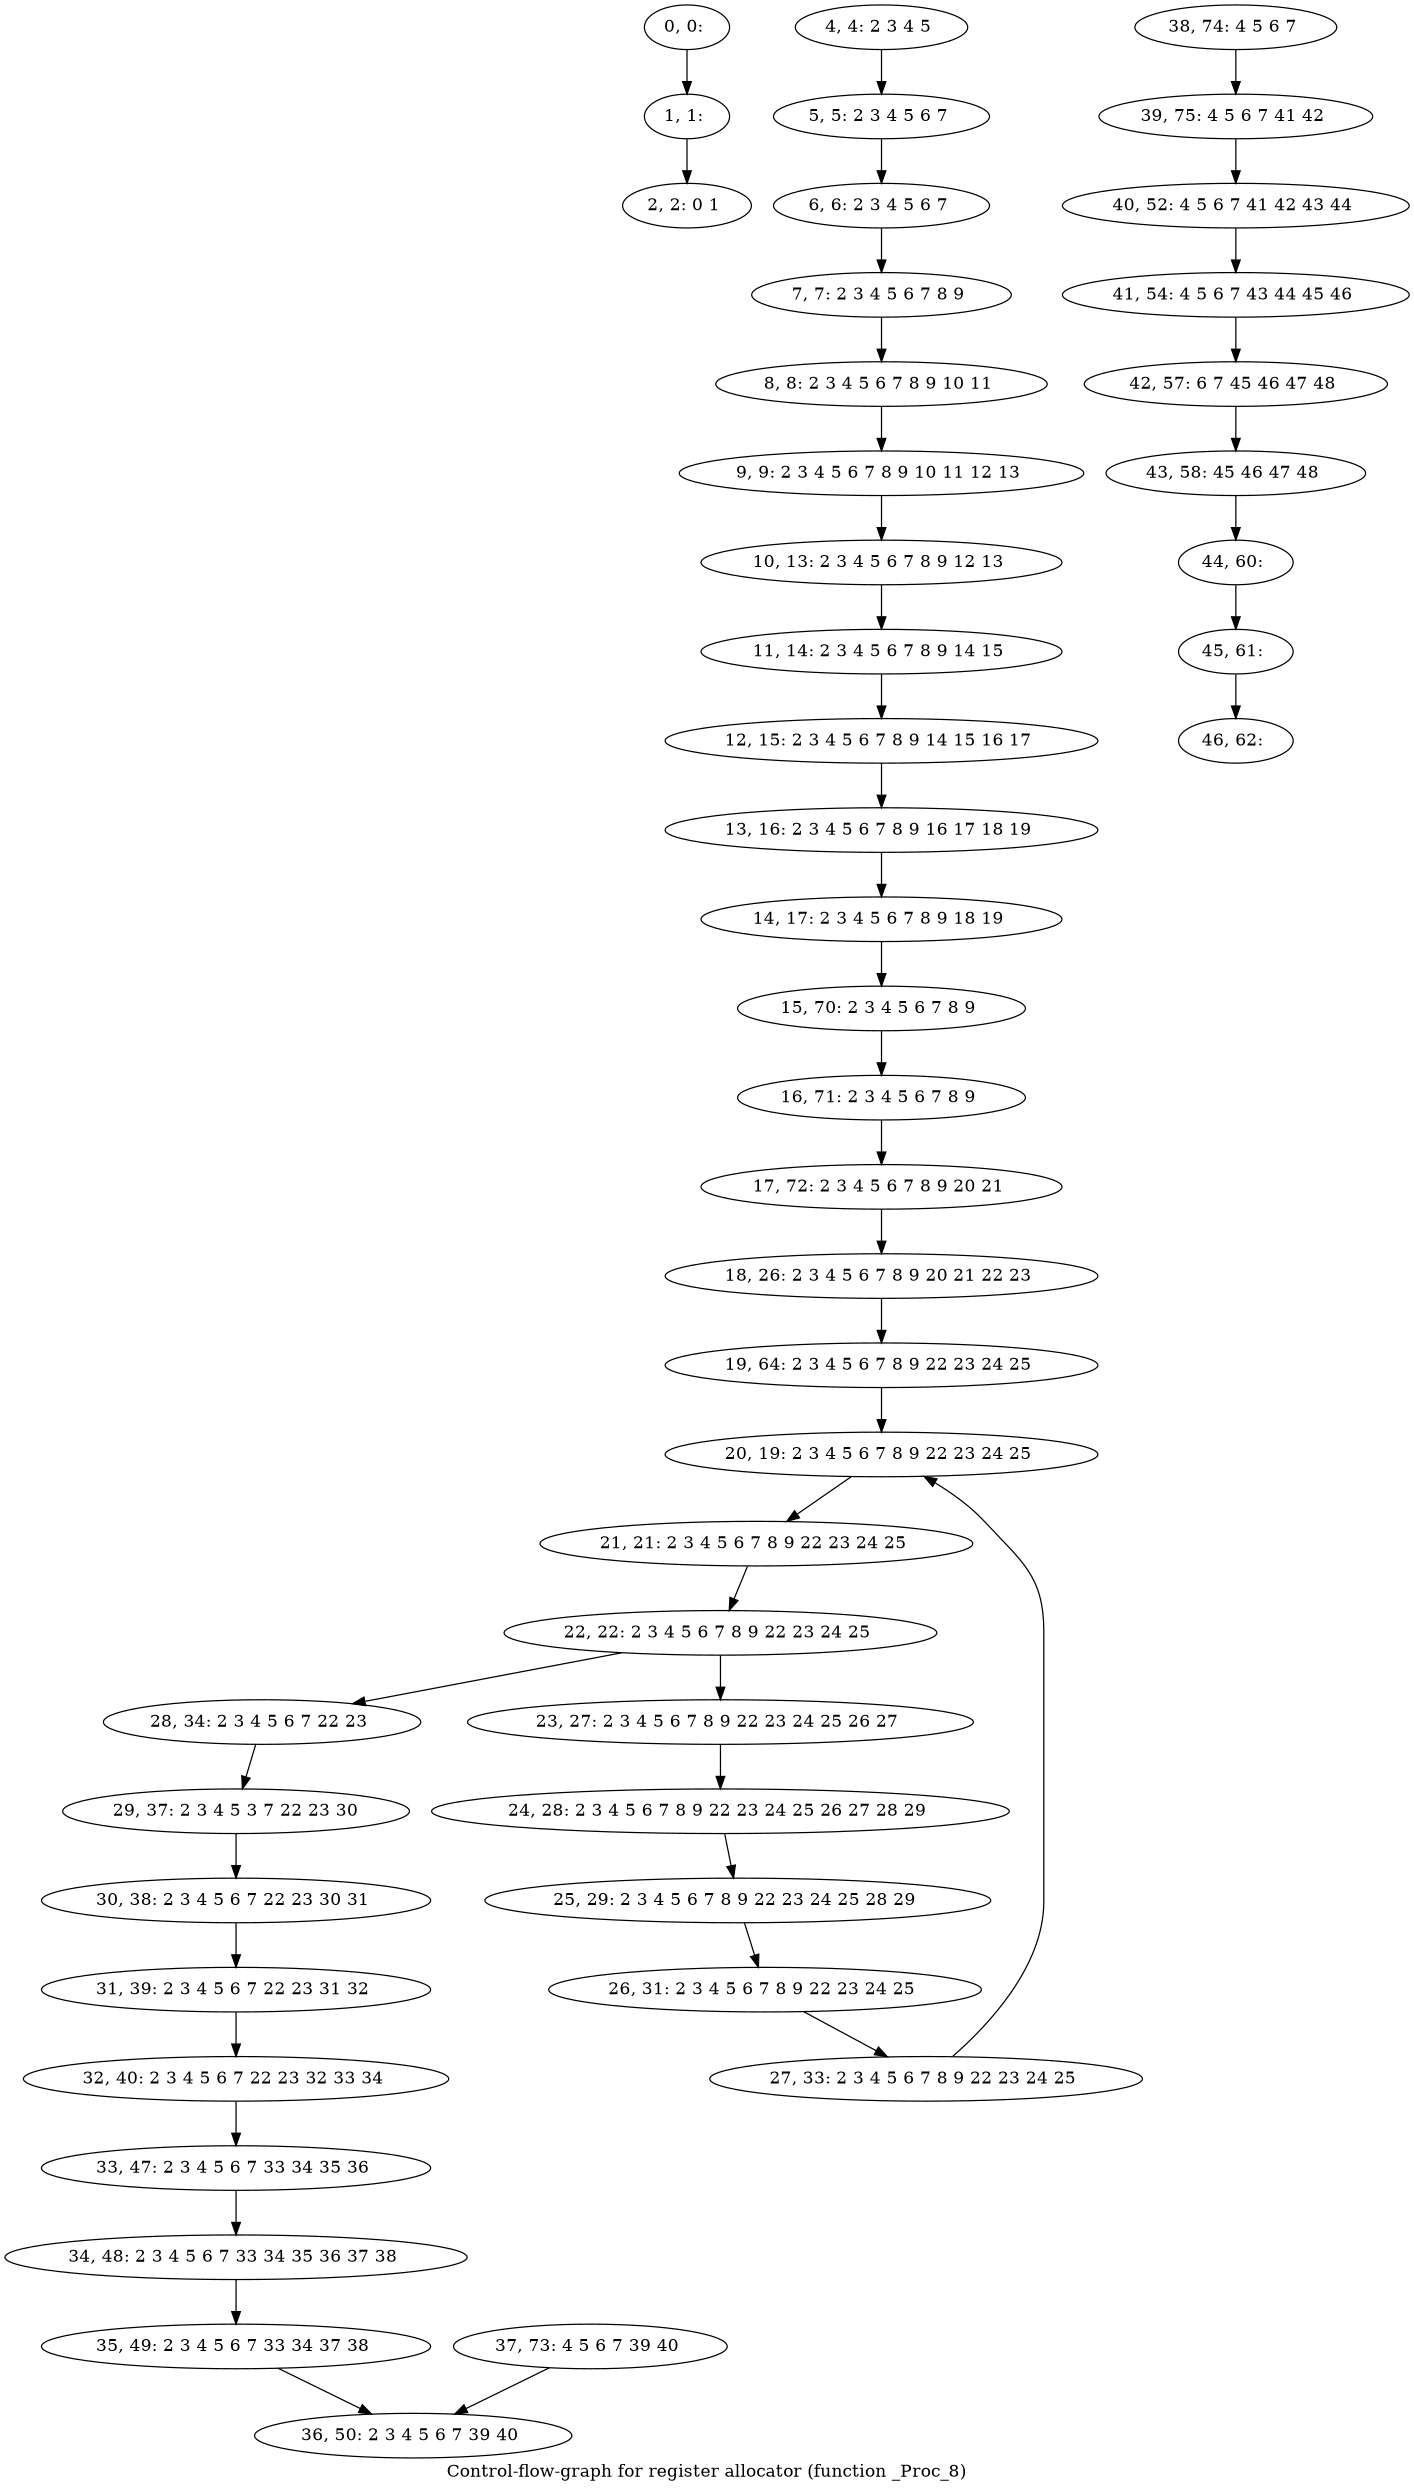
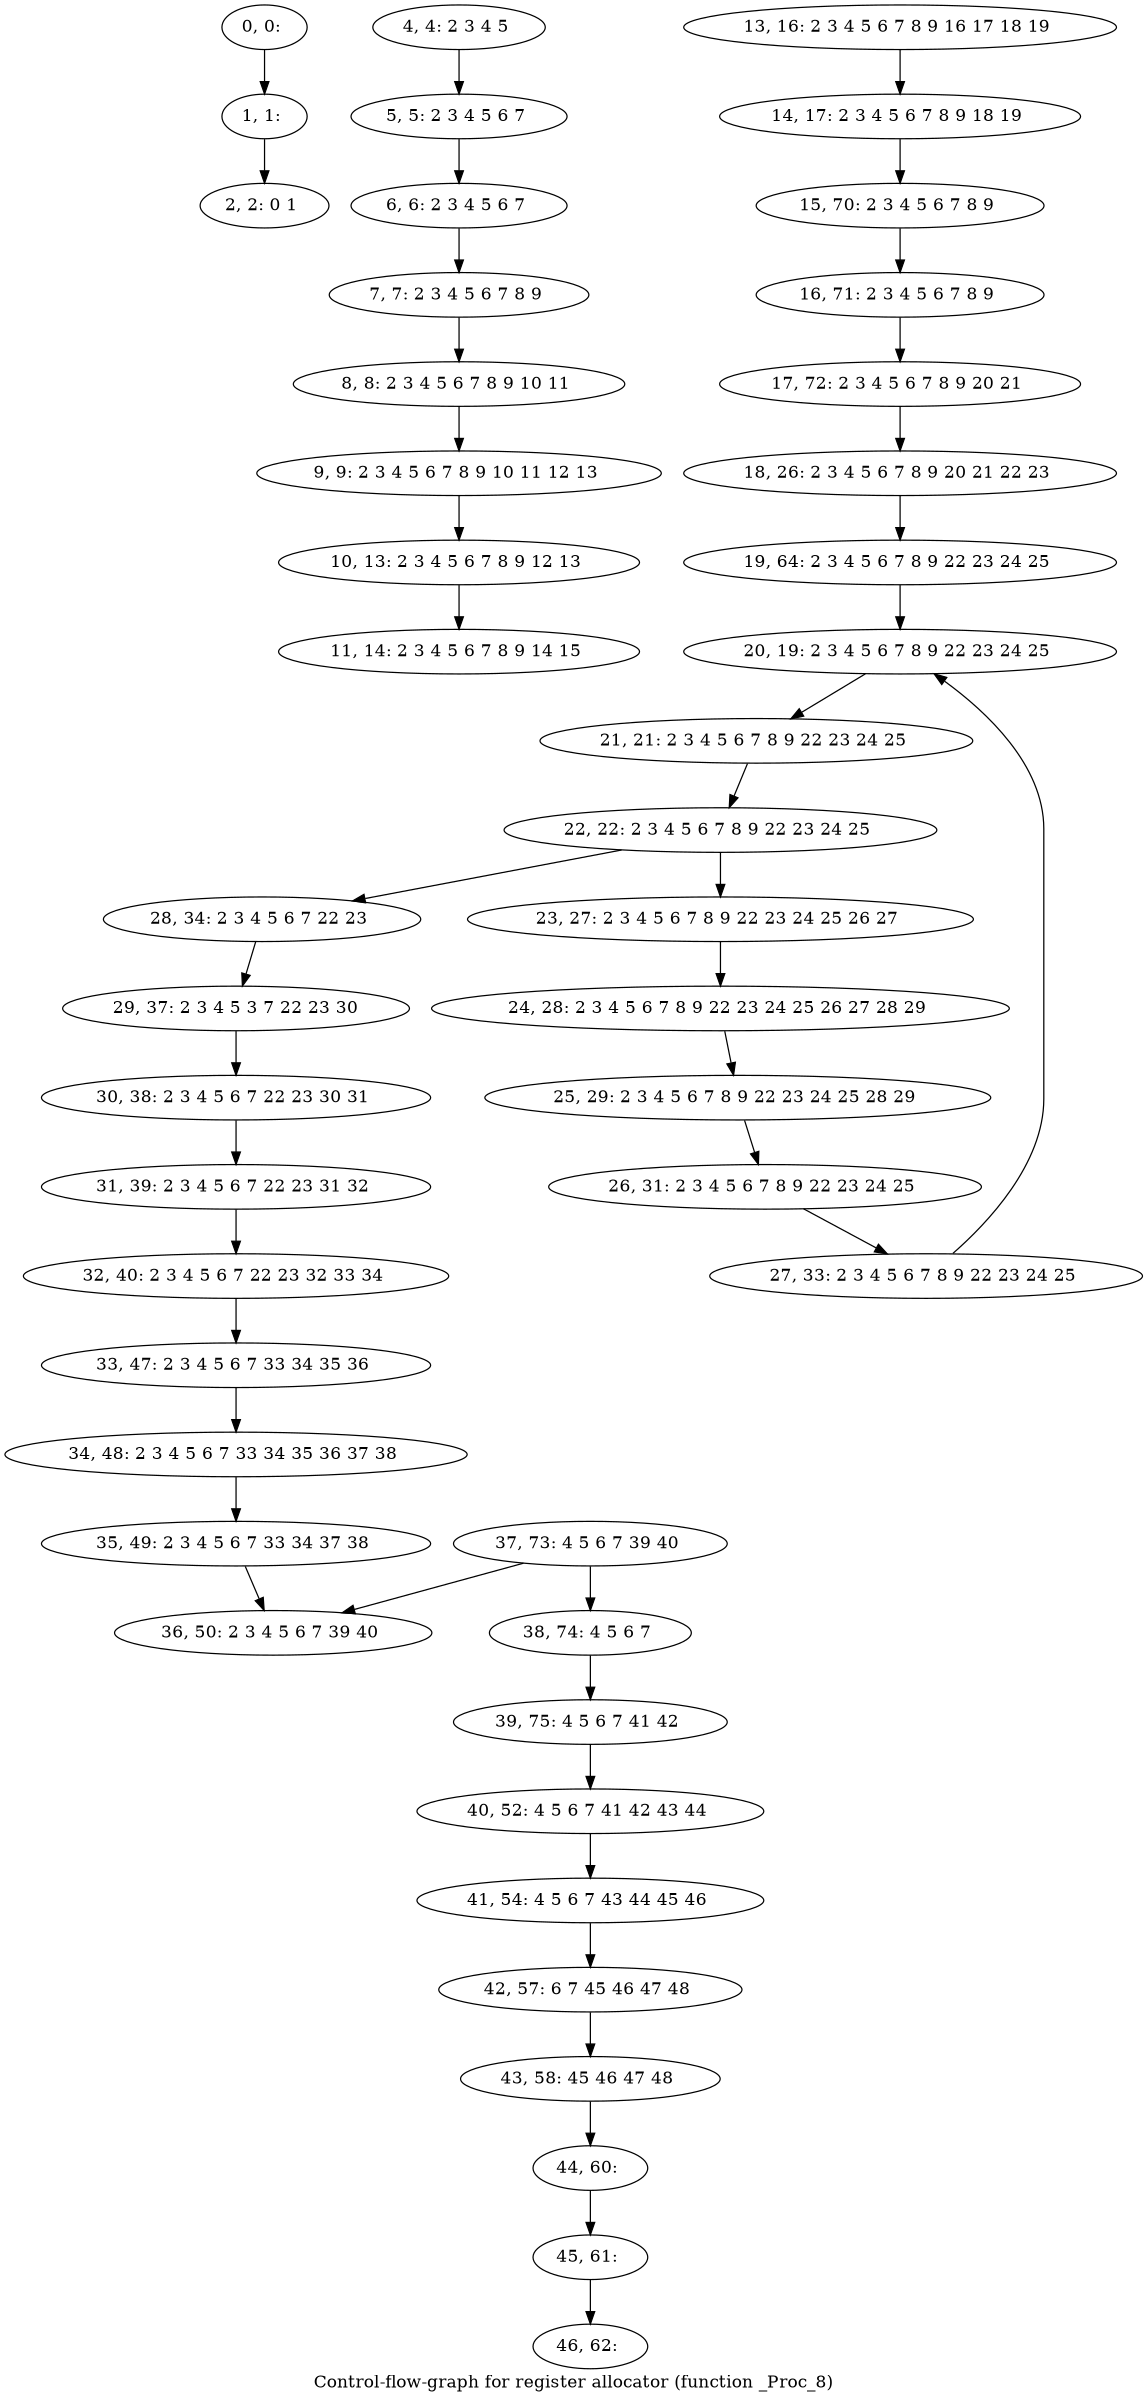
node "12, 15: 2 3 4 5 6 7 8 9 14 15 16 17": removed
edge "37, 73: 4 5 6 7 39 40" -> "38, 74: 4 5 6 7": added
